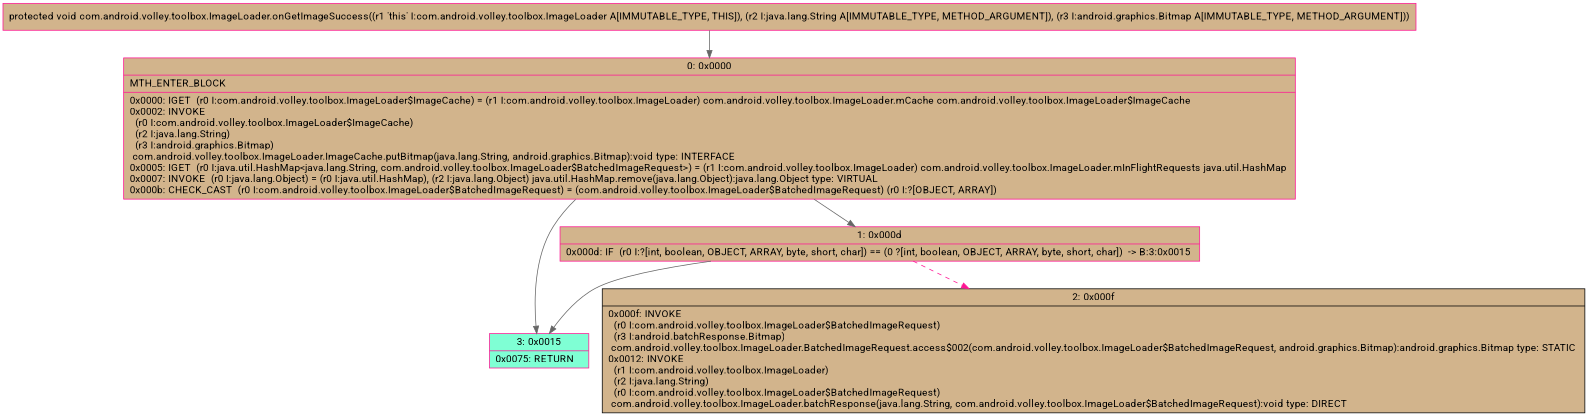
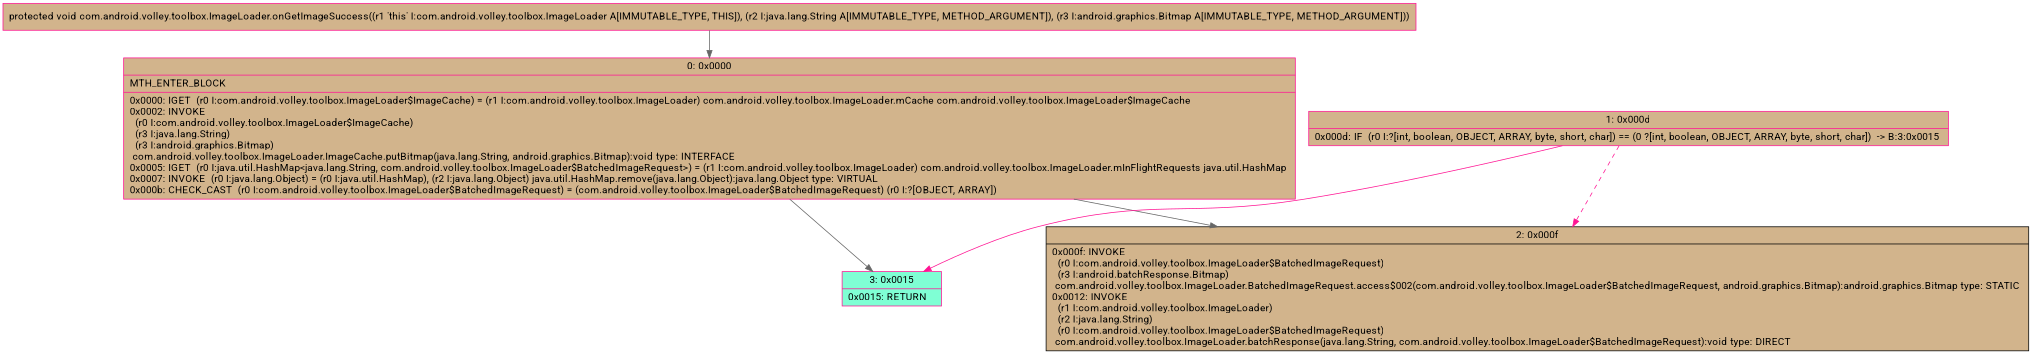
node "0: 0x0000": text "(r2 I:java.lang.String)" -> "(r3 I:java.lang.String)"
edge "0: 0x0000" -> "1: 0x000d": now "0: 0x0000" -> "2: 0x000f"
edge "1: 0x000d" -> "3: 0x0015": color gray40 -> deeppink
node "3: 0x0015": text "0x0075: RETURN" -> "0x0015: RETURN"
